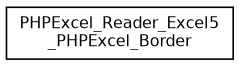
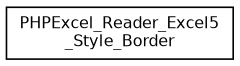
node "PHPExcel_Reader_Excel5 _PHPExcel_Border": label "PHPExcel_Reader_Excel5 _PHPExcel_Border" -> "PHPExcel_Reader_Excel5 _Style_Border"
